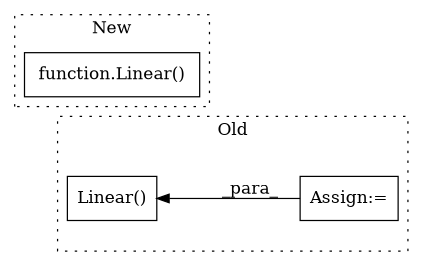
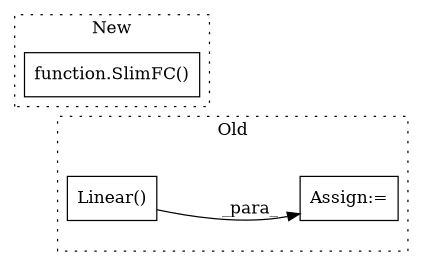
node "function.Linear()": label "function.Linear()" -> "function.SlimFC()"
edge "Assign:=" -> "Linear()": reversed
